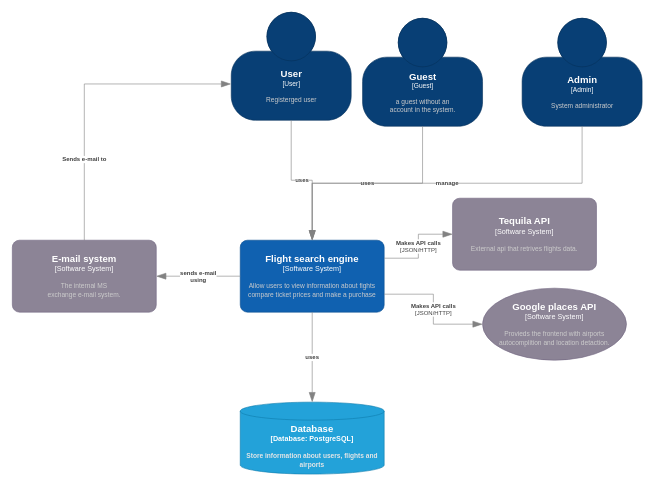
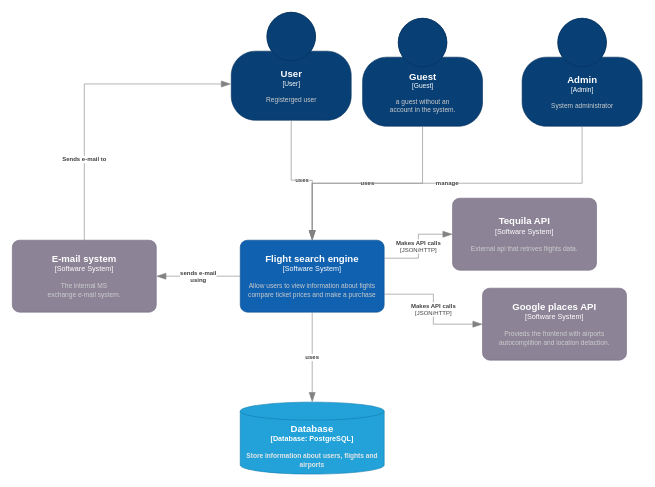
node "Google places API [Software System] Provieds the frontend with airports autocomplition and location detaction.": shape ellipse -> rounded rectangle
